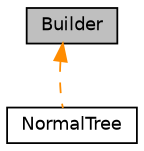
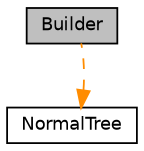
edge "NormalTree" -> "Builder": reversed
